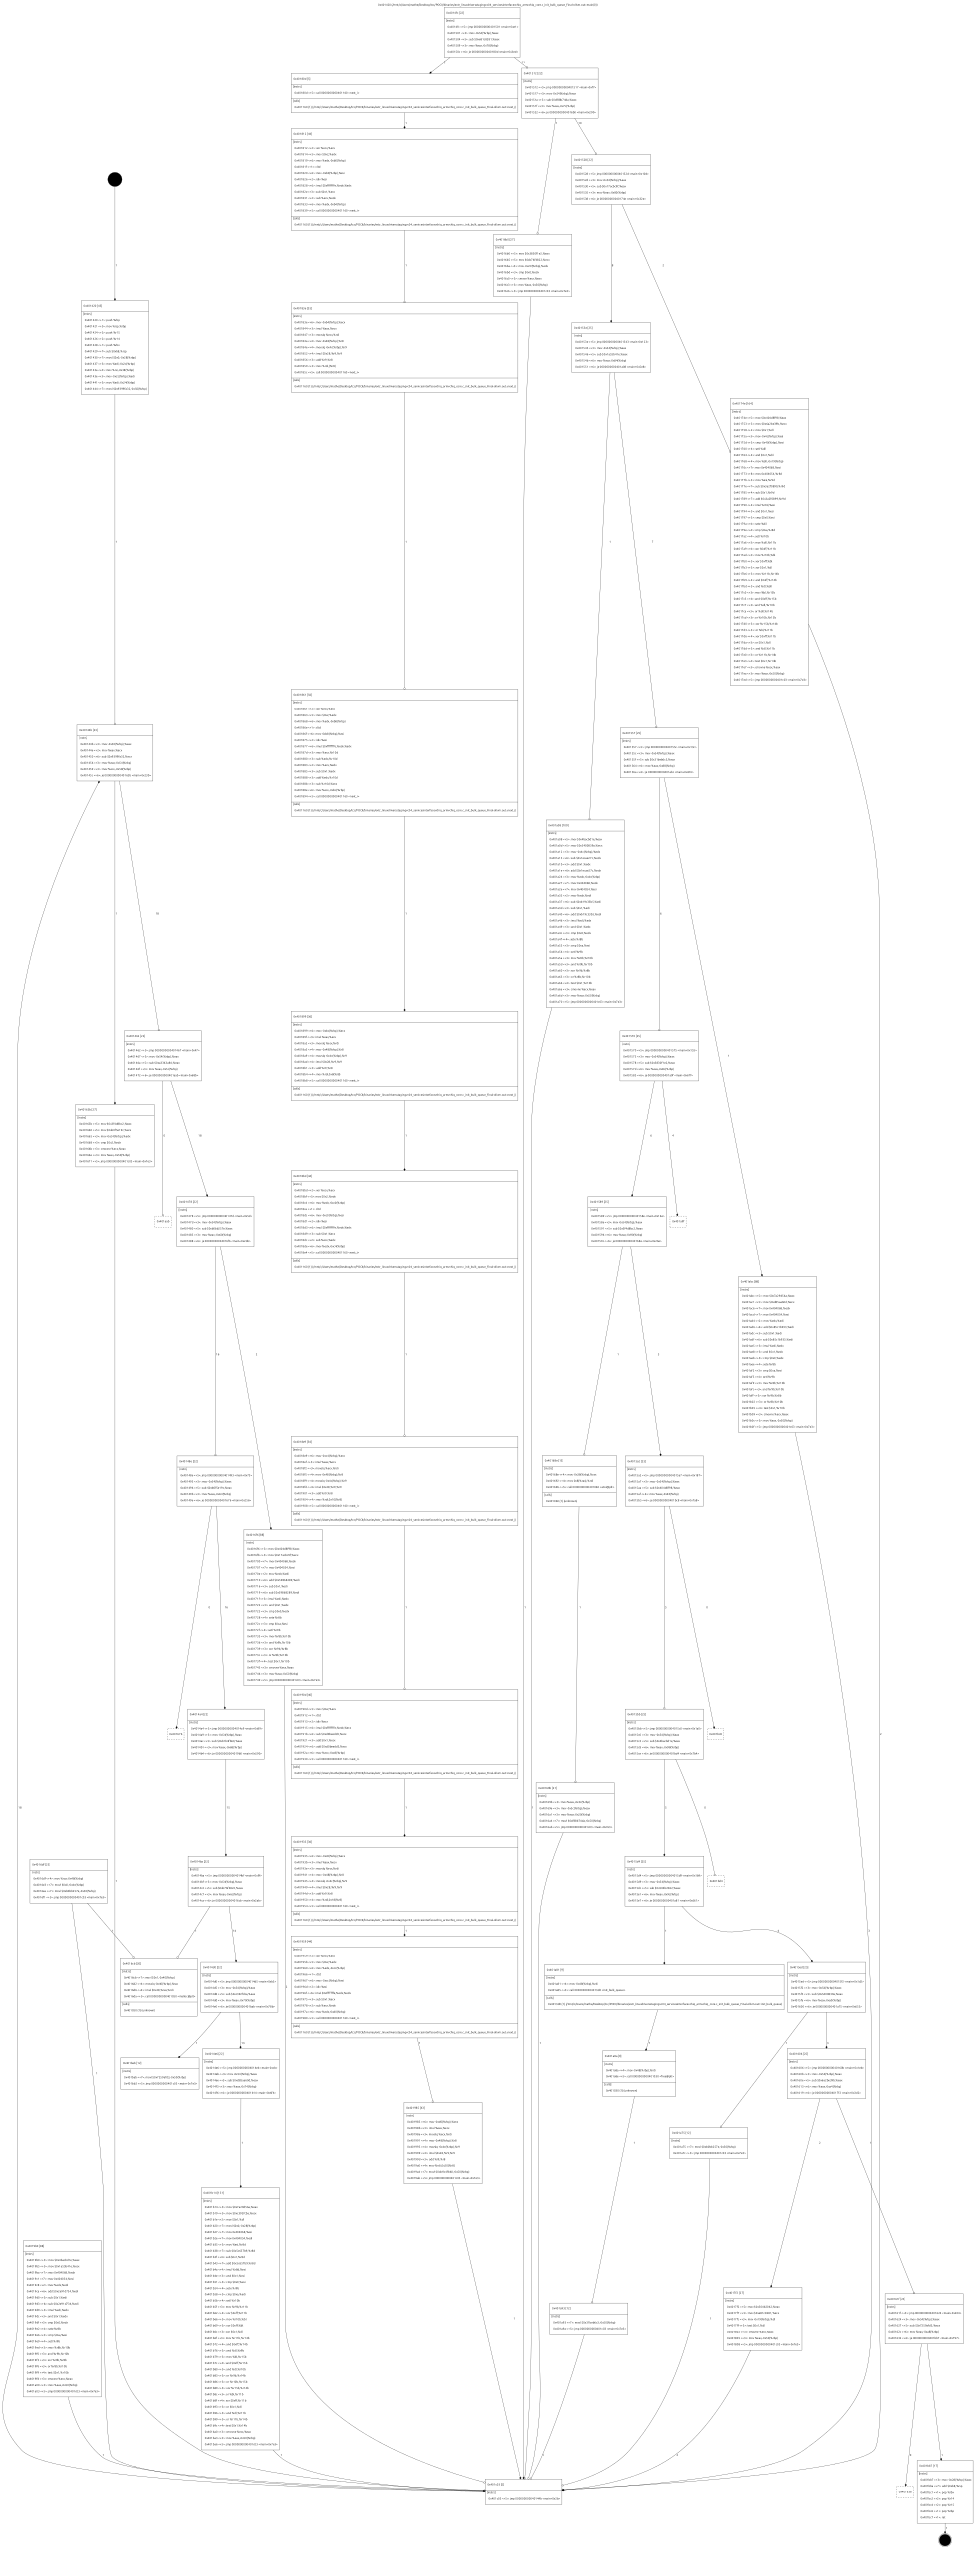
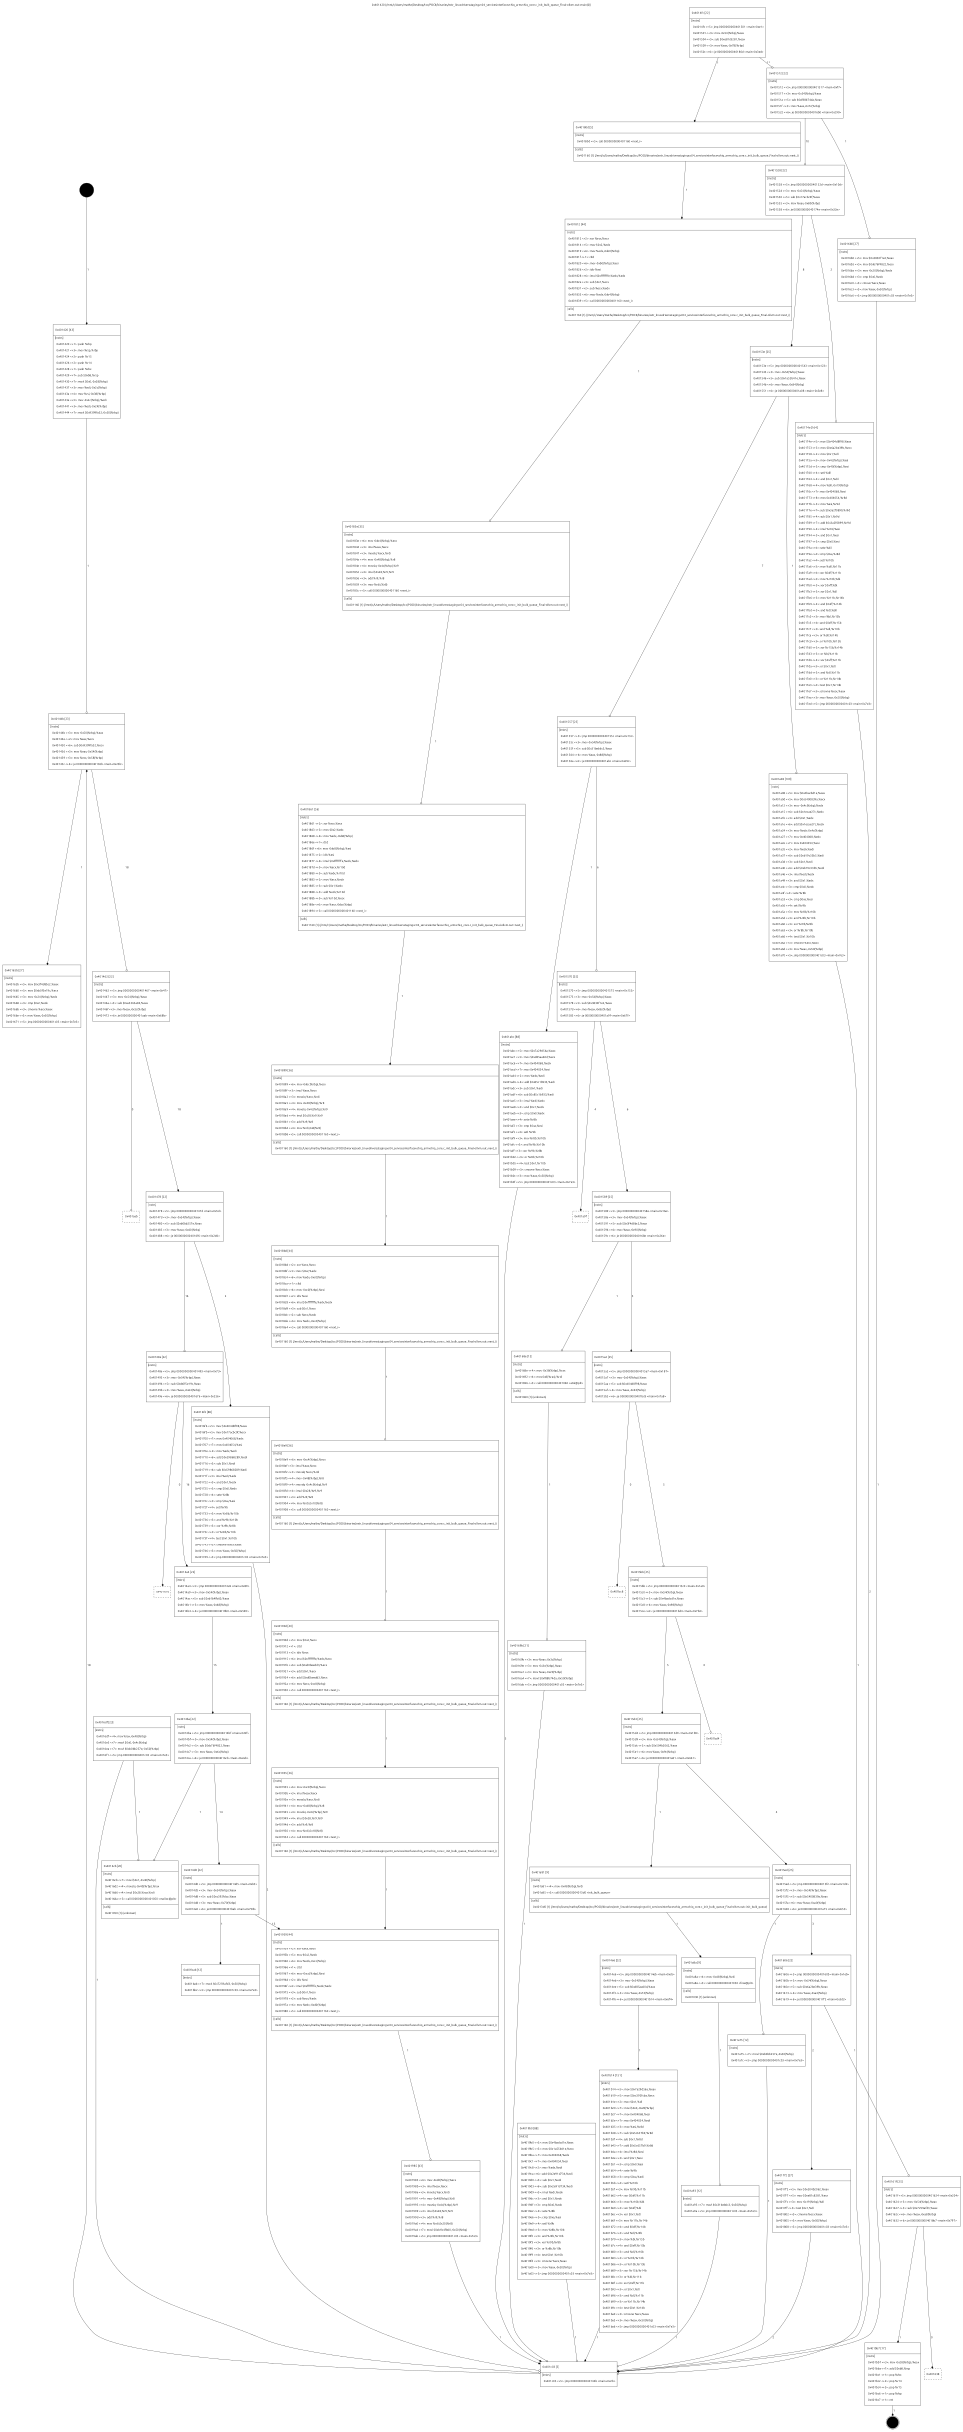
edge "0x40165b [27]" -> "0x401c03 [5]": removed, label "1"
edge "0x4014d0 [22]" -> "0x4014e6 [22]": now "0x4014d0 [22]" -> "0x401959 [44]"
